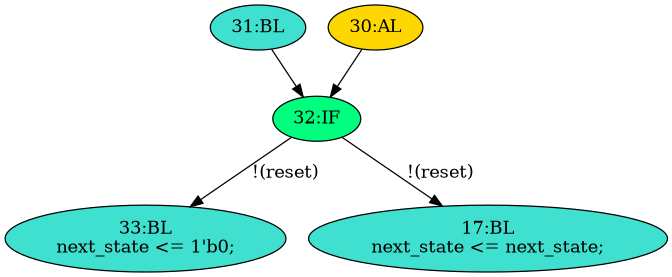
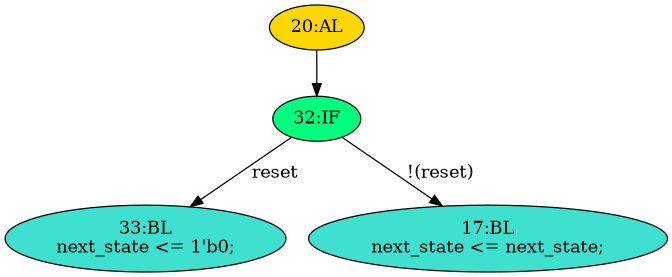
node "31:BL": removed
node "30:AL": label "30:AL" -> "20:AL"
edge "32:IF" -> "33:BL next_state <= 1'b0;": label "!(reset)" -> "reset"
